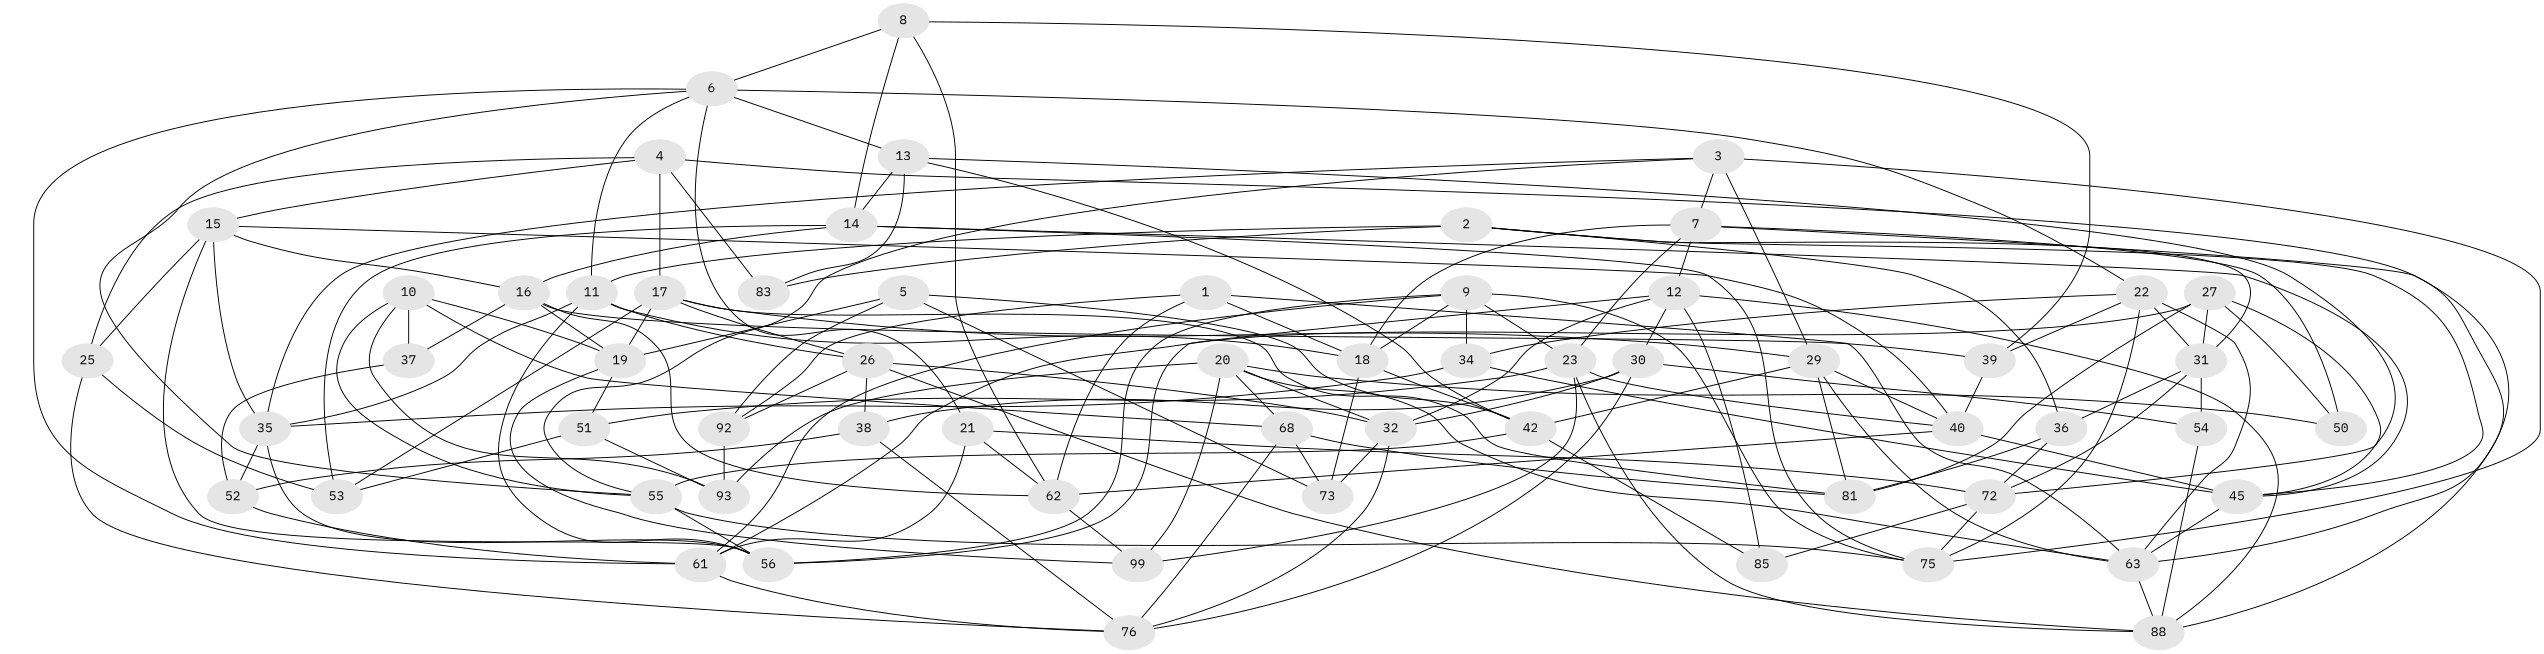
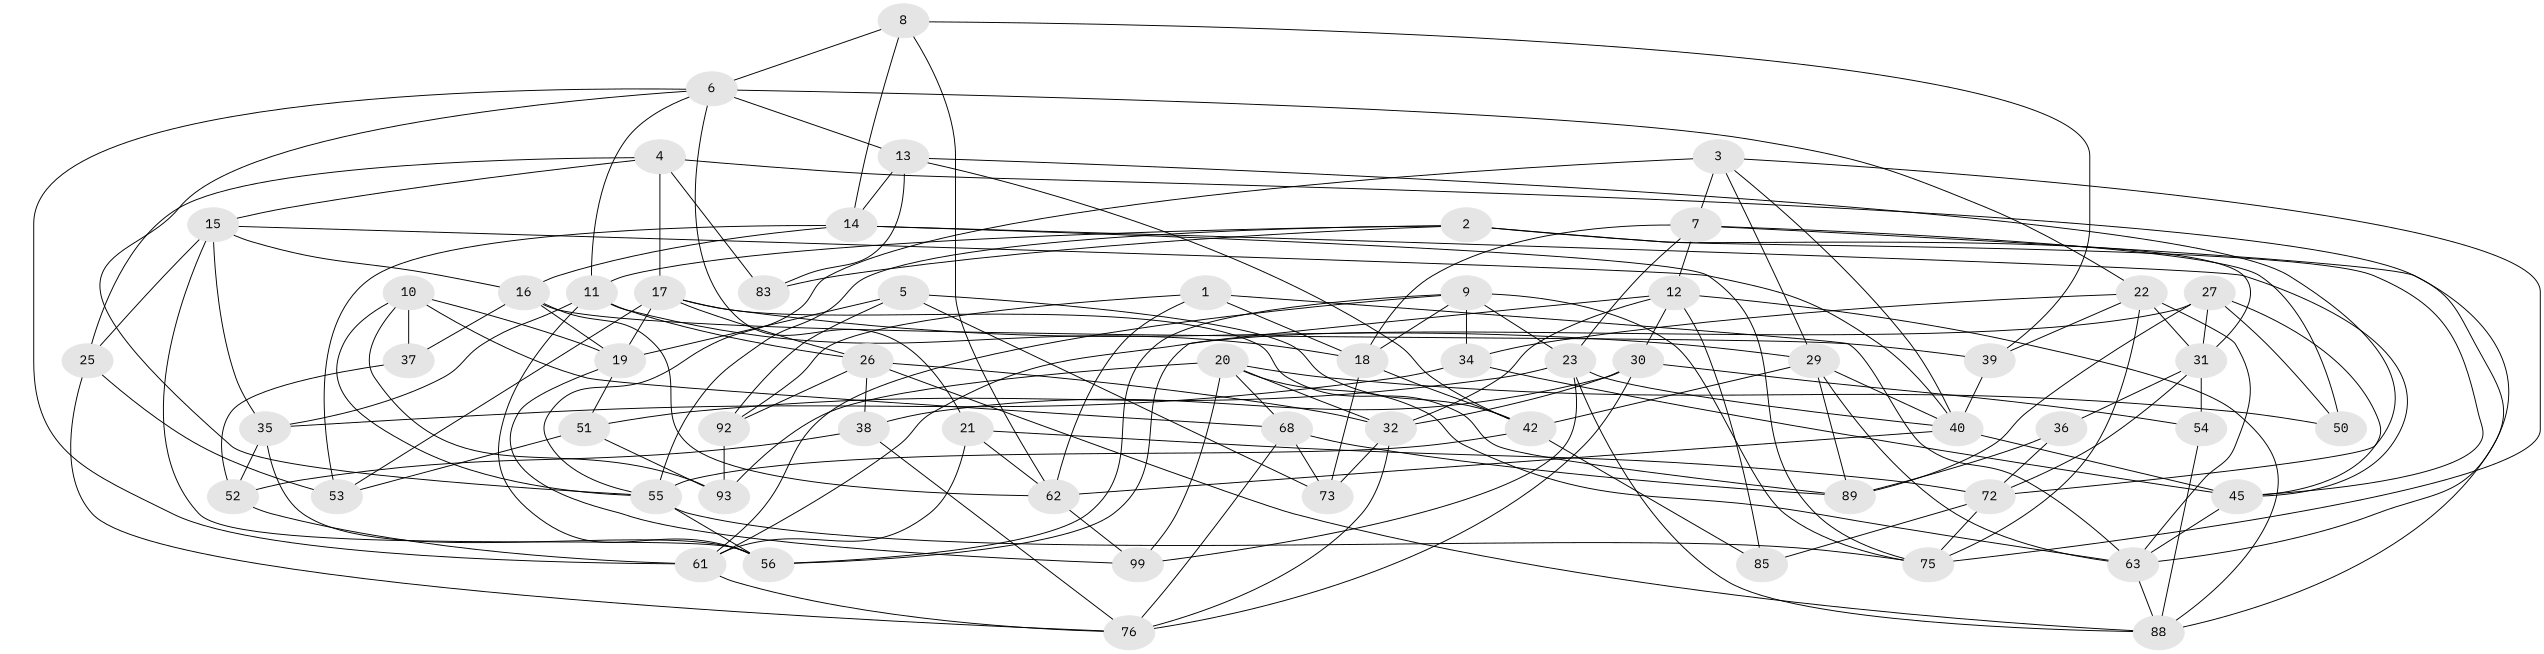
edge "3" -- "35": now "3" -- "40"
edge "2" -- "36": now "2" -- "55"
node "81": label "81" -> "89"
